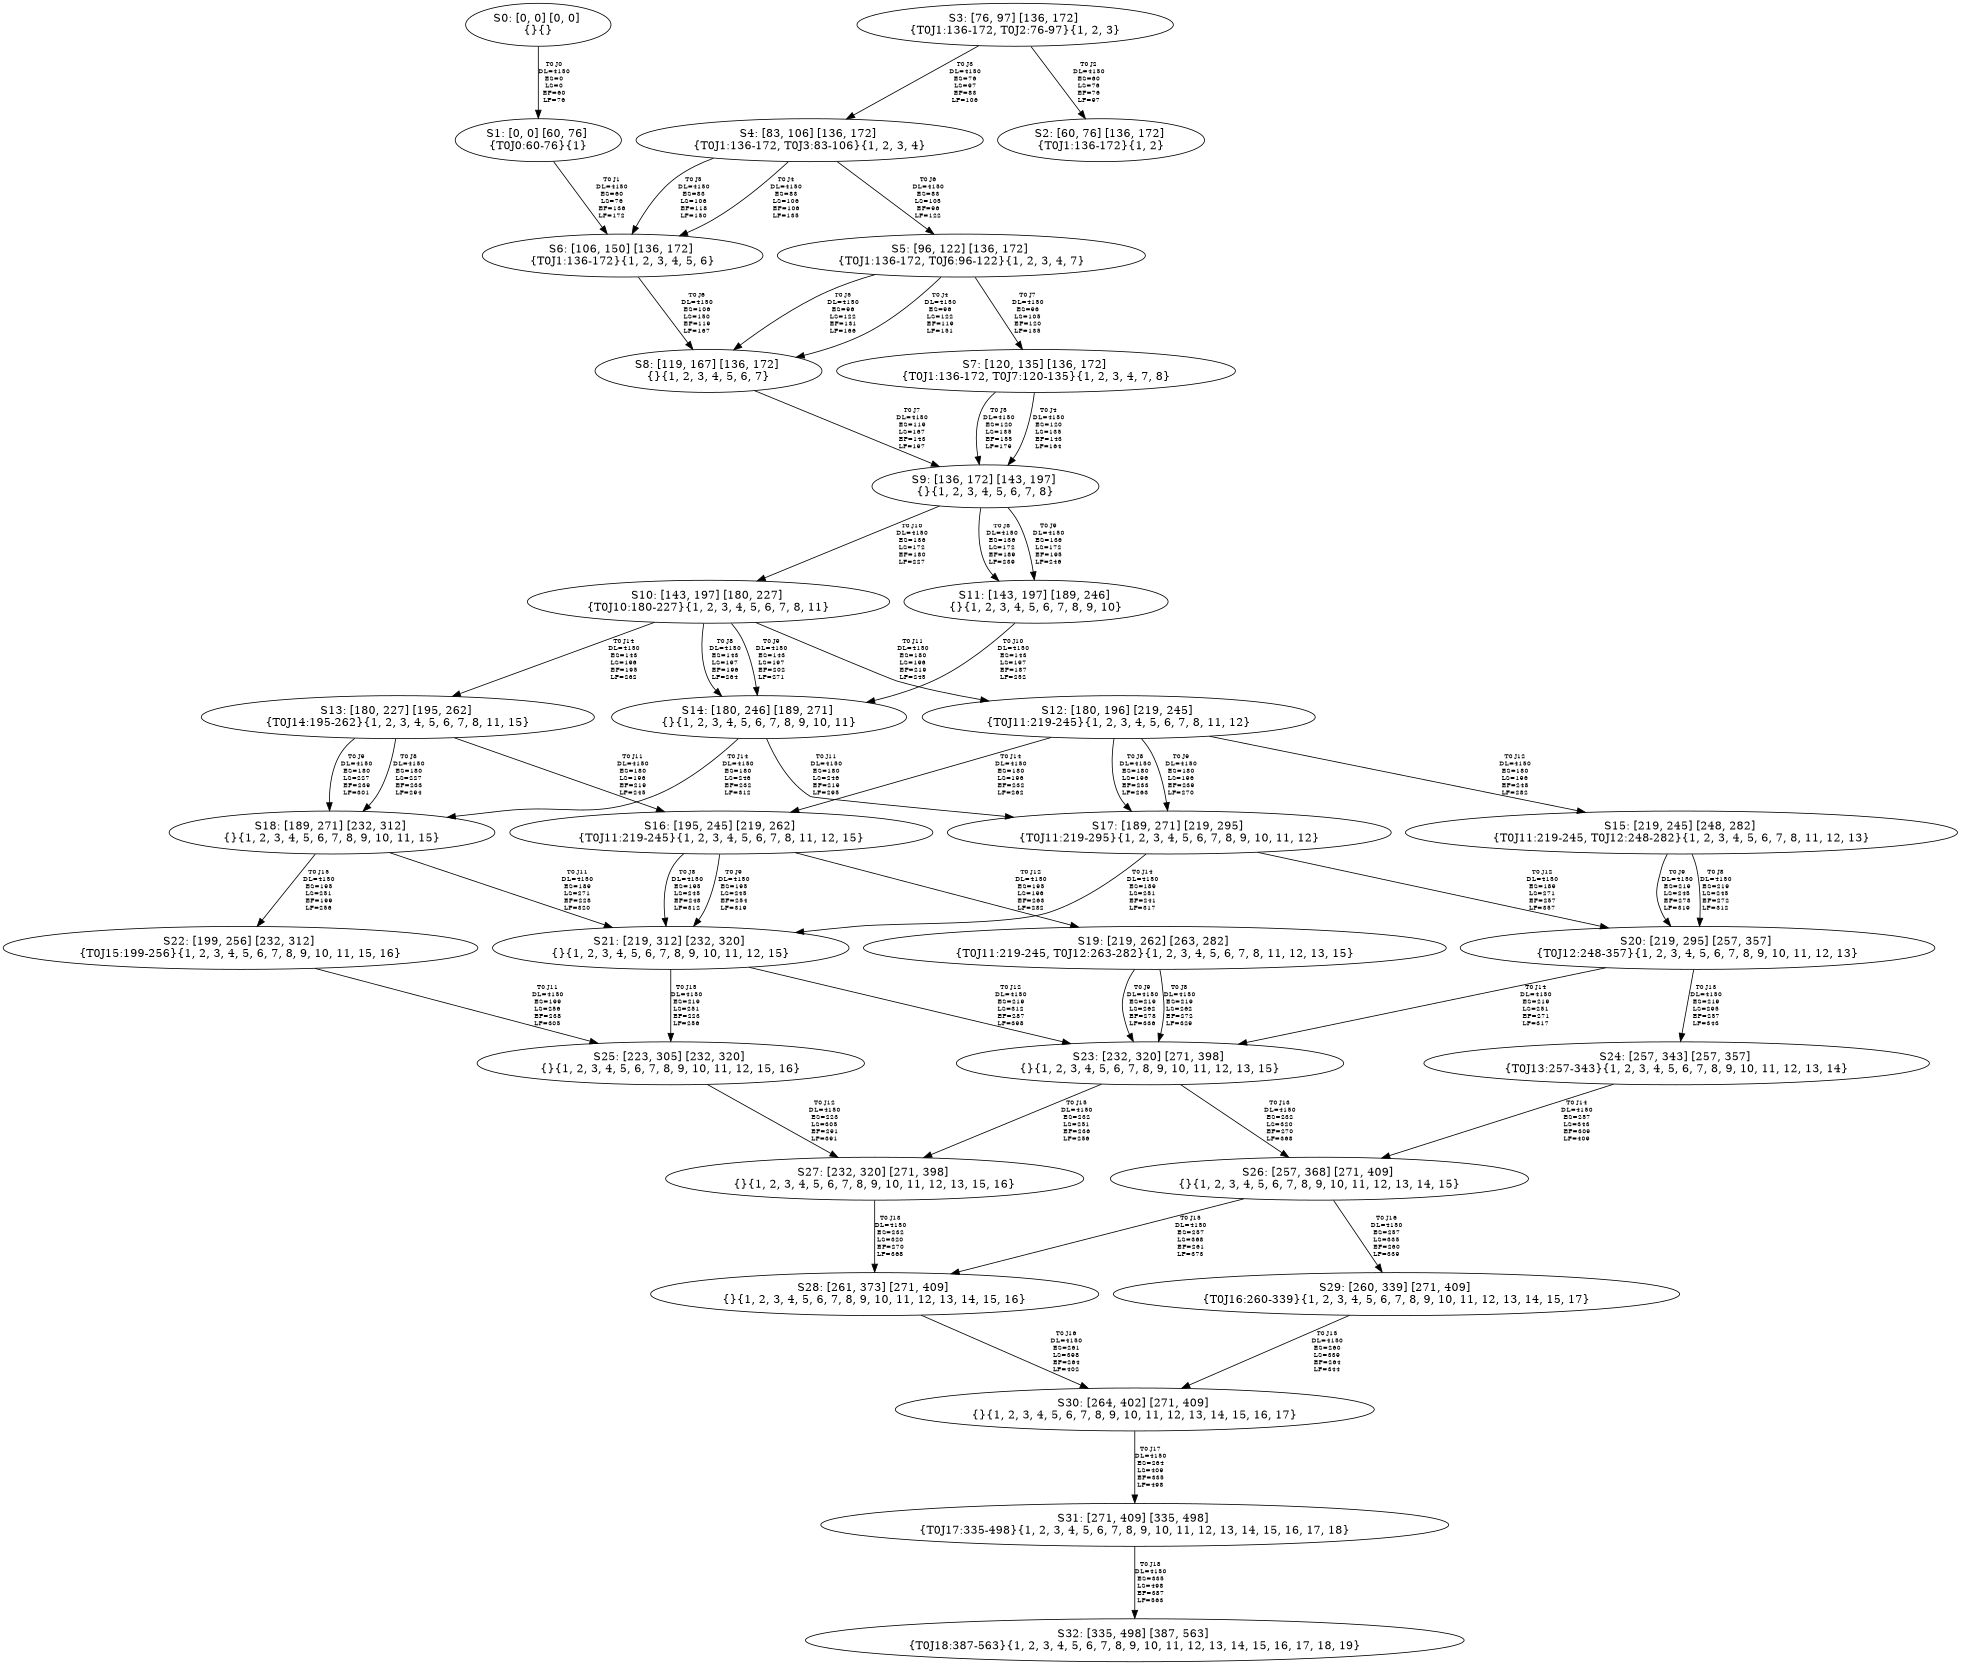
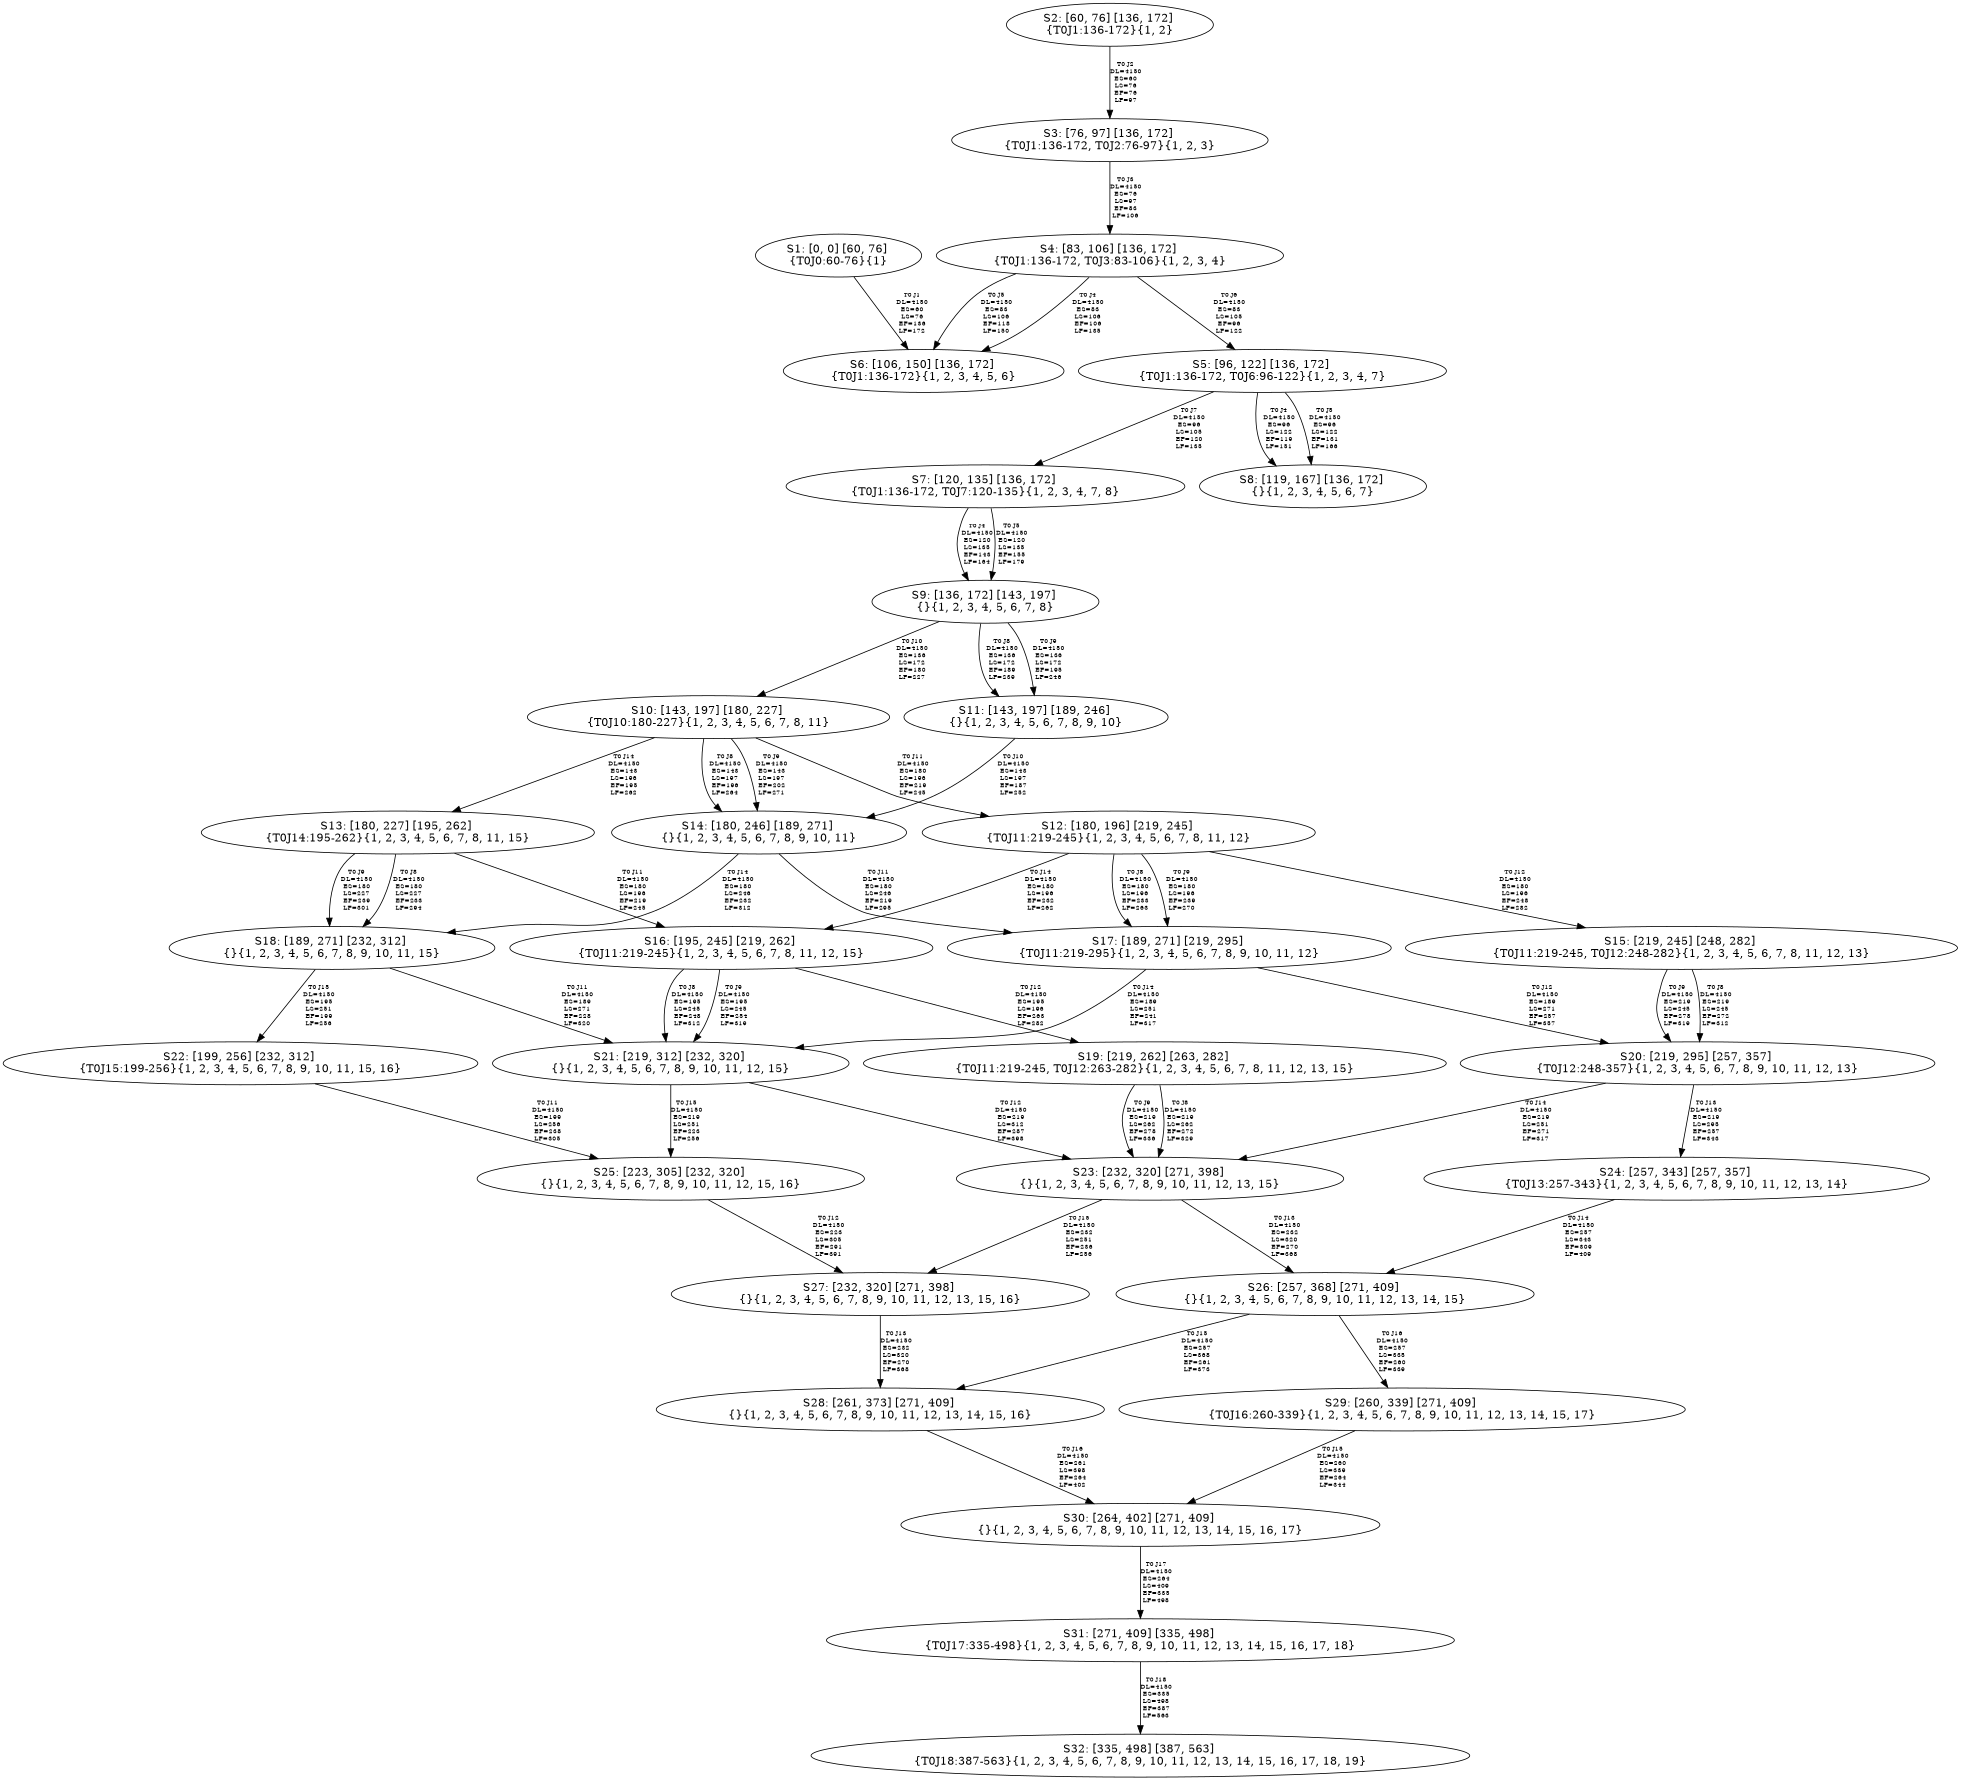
node "S0: [0, 0] [0, 0] {}{}": removed
edge "S3: [76, 97] [136, 172] {T0J1:136-172, T0J2:76-97}{1, 2, 3}" -> "S2: [60, 76] [136, 172] {T0J1:136-172}{1, 2}": reversed
edge "S6: [106, 150] [136, 172] {T0J1:136-172}{1, 2, 3, 4, 5, 6}" -> "S8: [119, 167] [136, 172] {}{1, 2, 3, 4, 5, 6, 7}": removed, label "T0 J6 DL=4150 ES=106 LS=150 EF=119 LF=167"
edge "S8: [119, 167] [136, 172] {}{1, 2, 3, 4, 5, 6, 7}" -> "S9: [136, 172] [143, 197] {}{1, 2, 3, 4, 5, 6, 7, 8}": removed, label "T0 J7 DL=4150 ES=119 LS=167 EF=143 LF=197"
